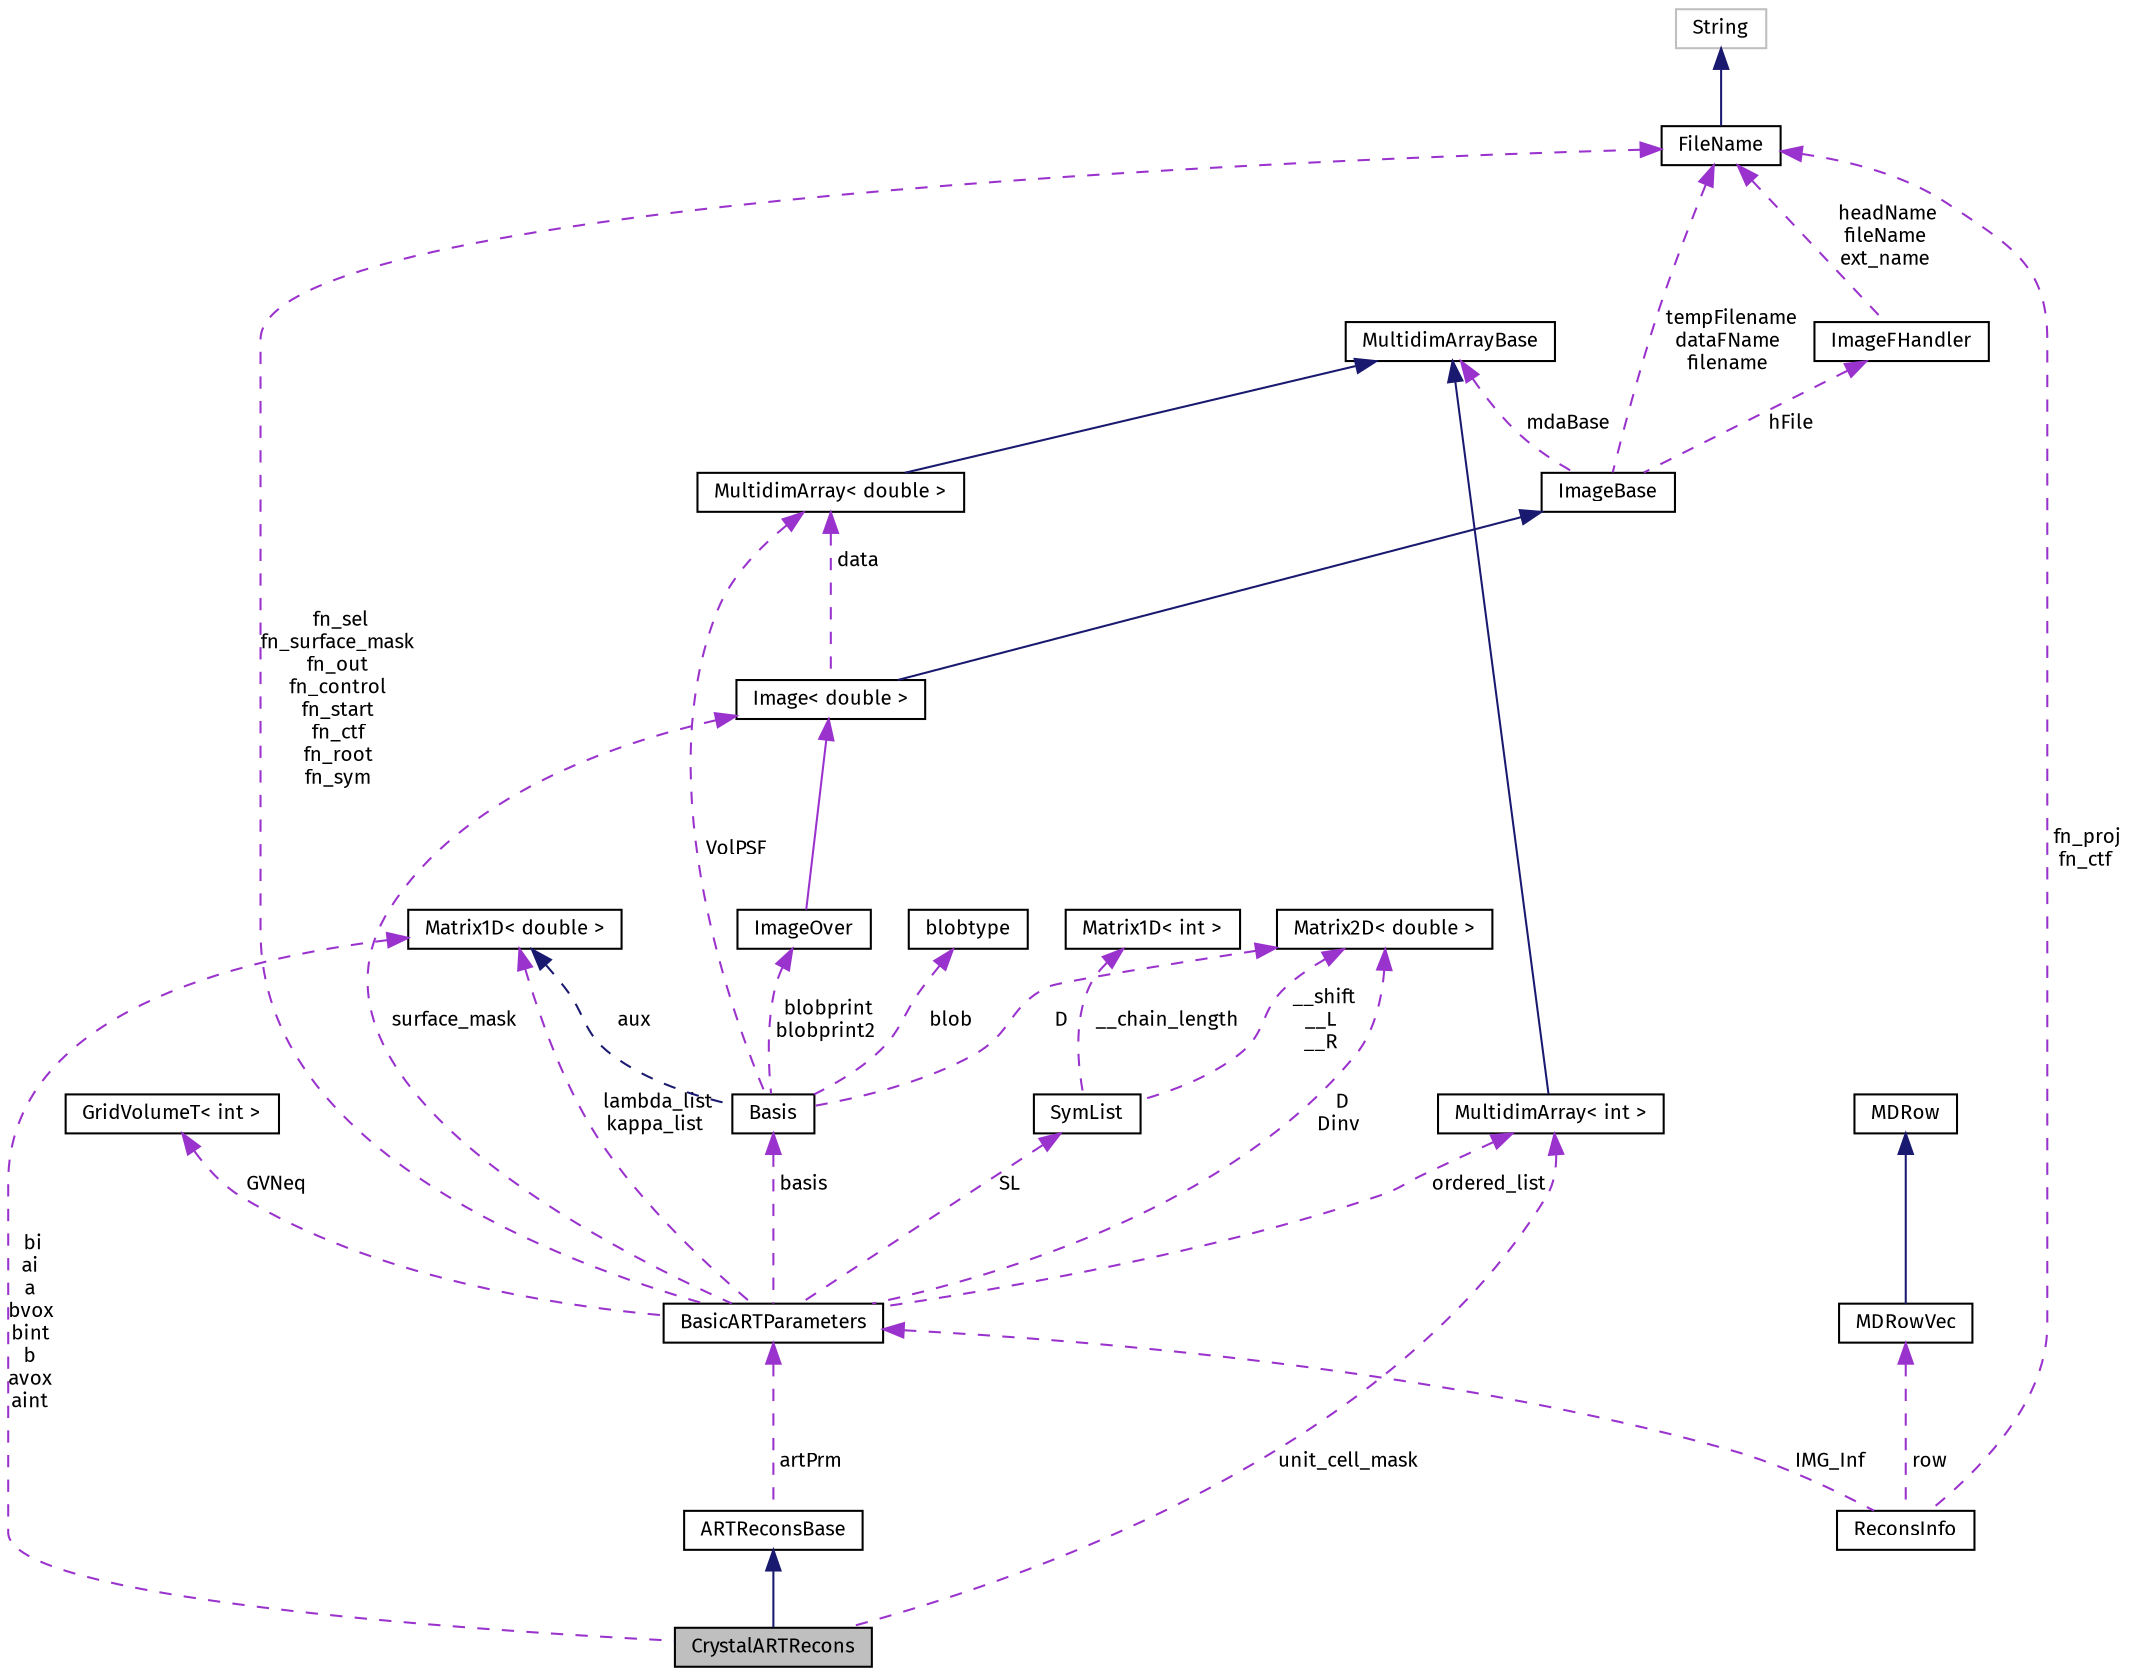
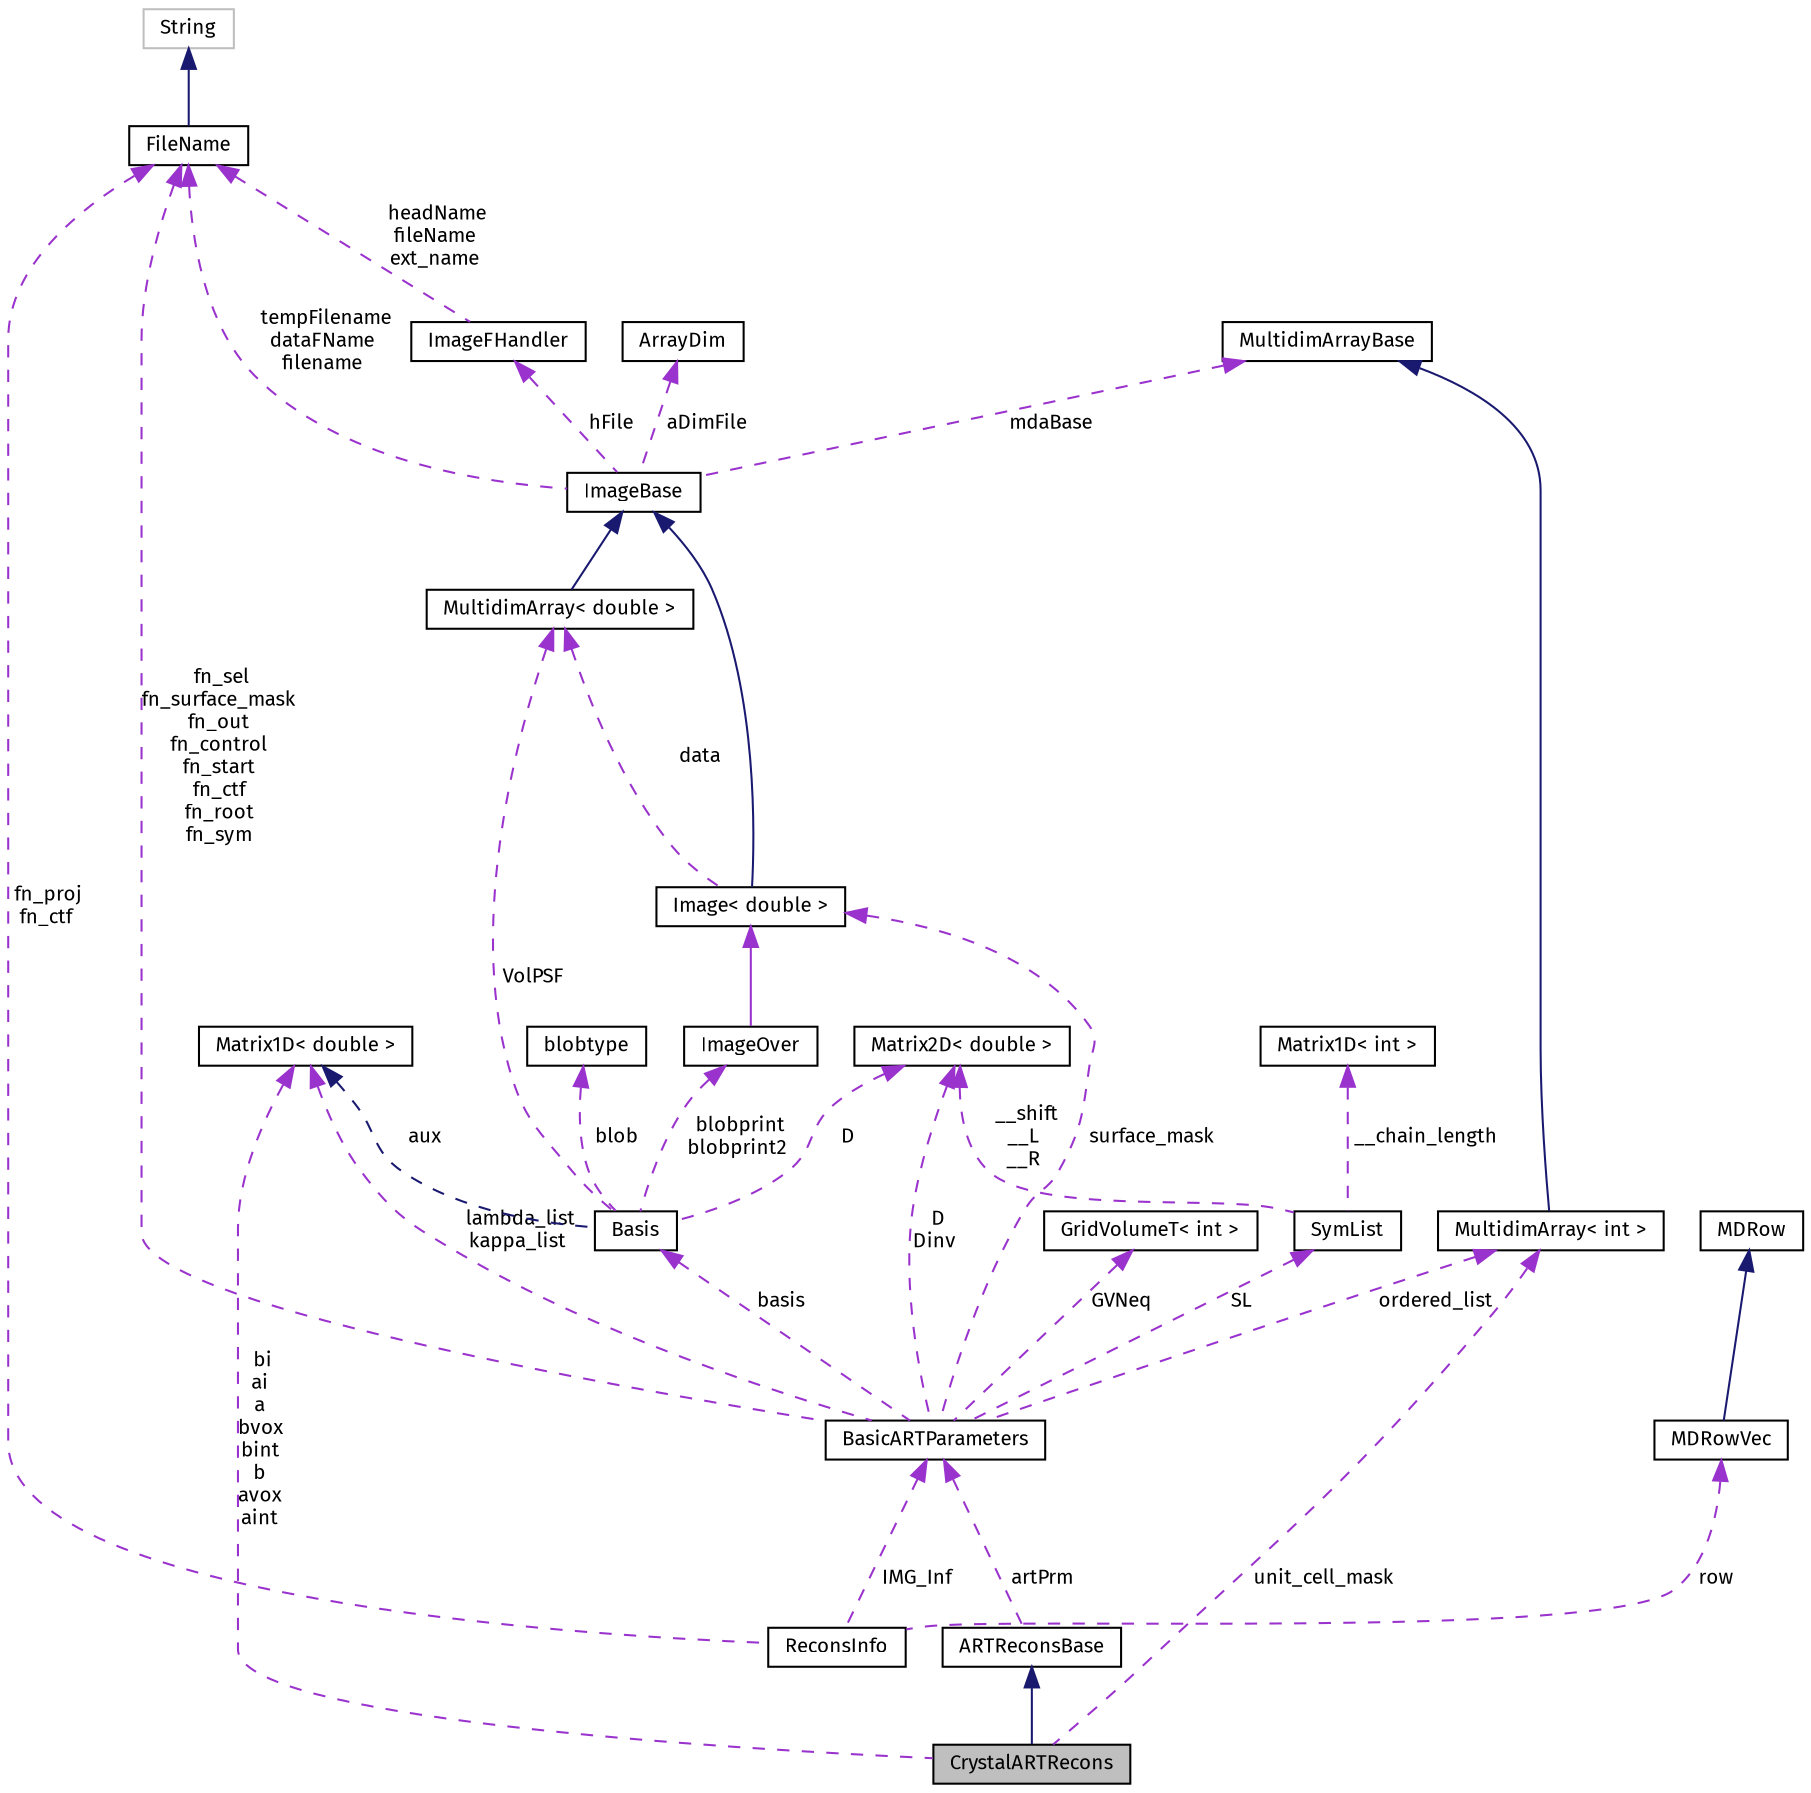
node "ArrayDim": added
edge "MultidimArray< double >" -> "MultidimArrayBase": now "MultidimArray< double >" -> "ImageBase"
